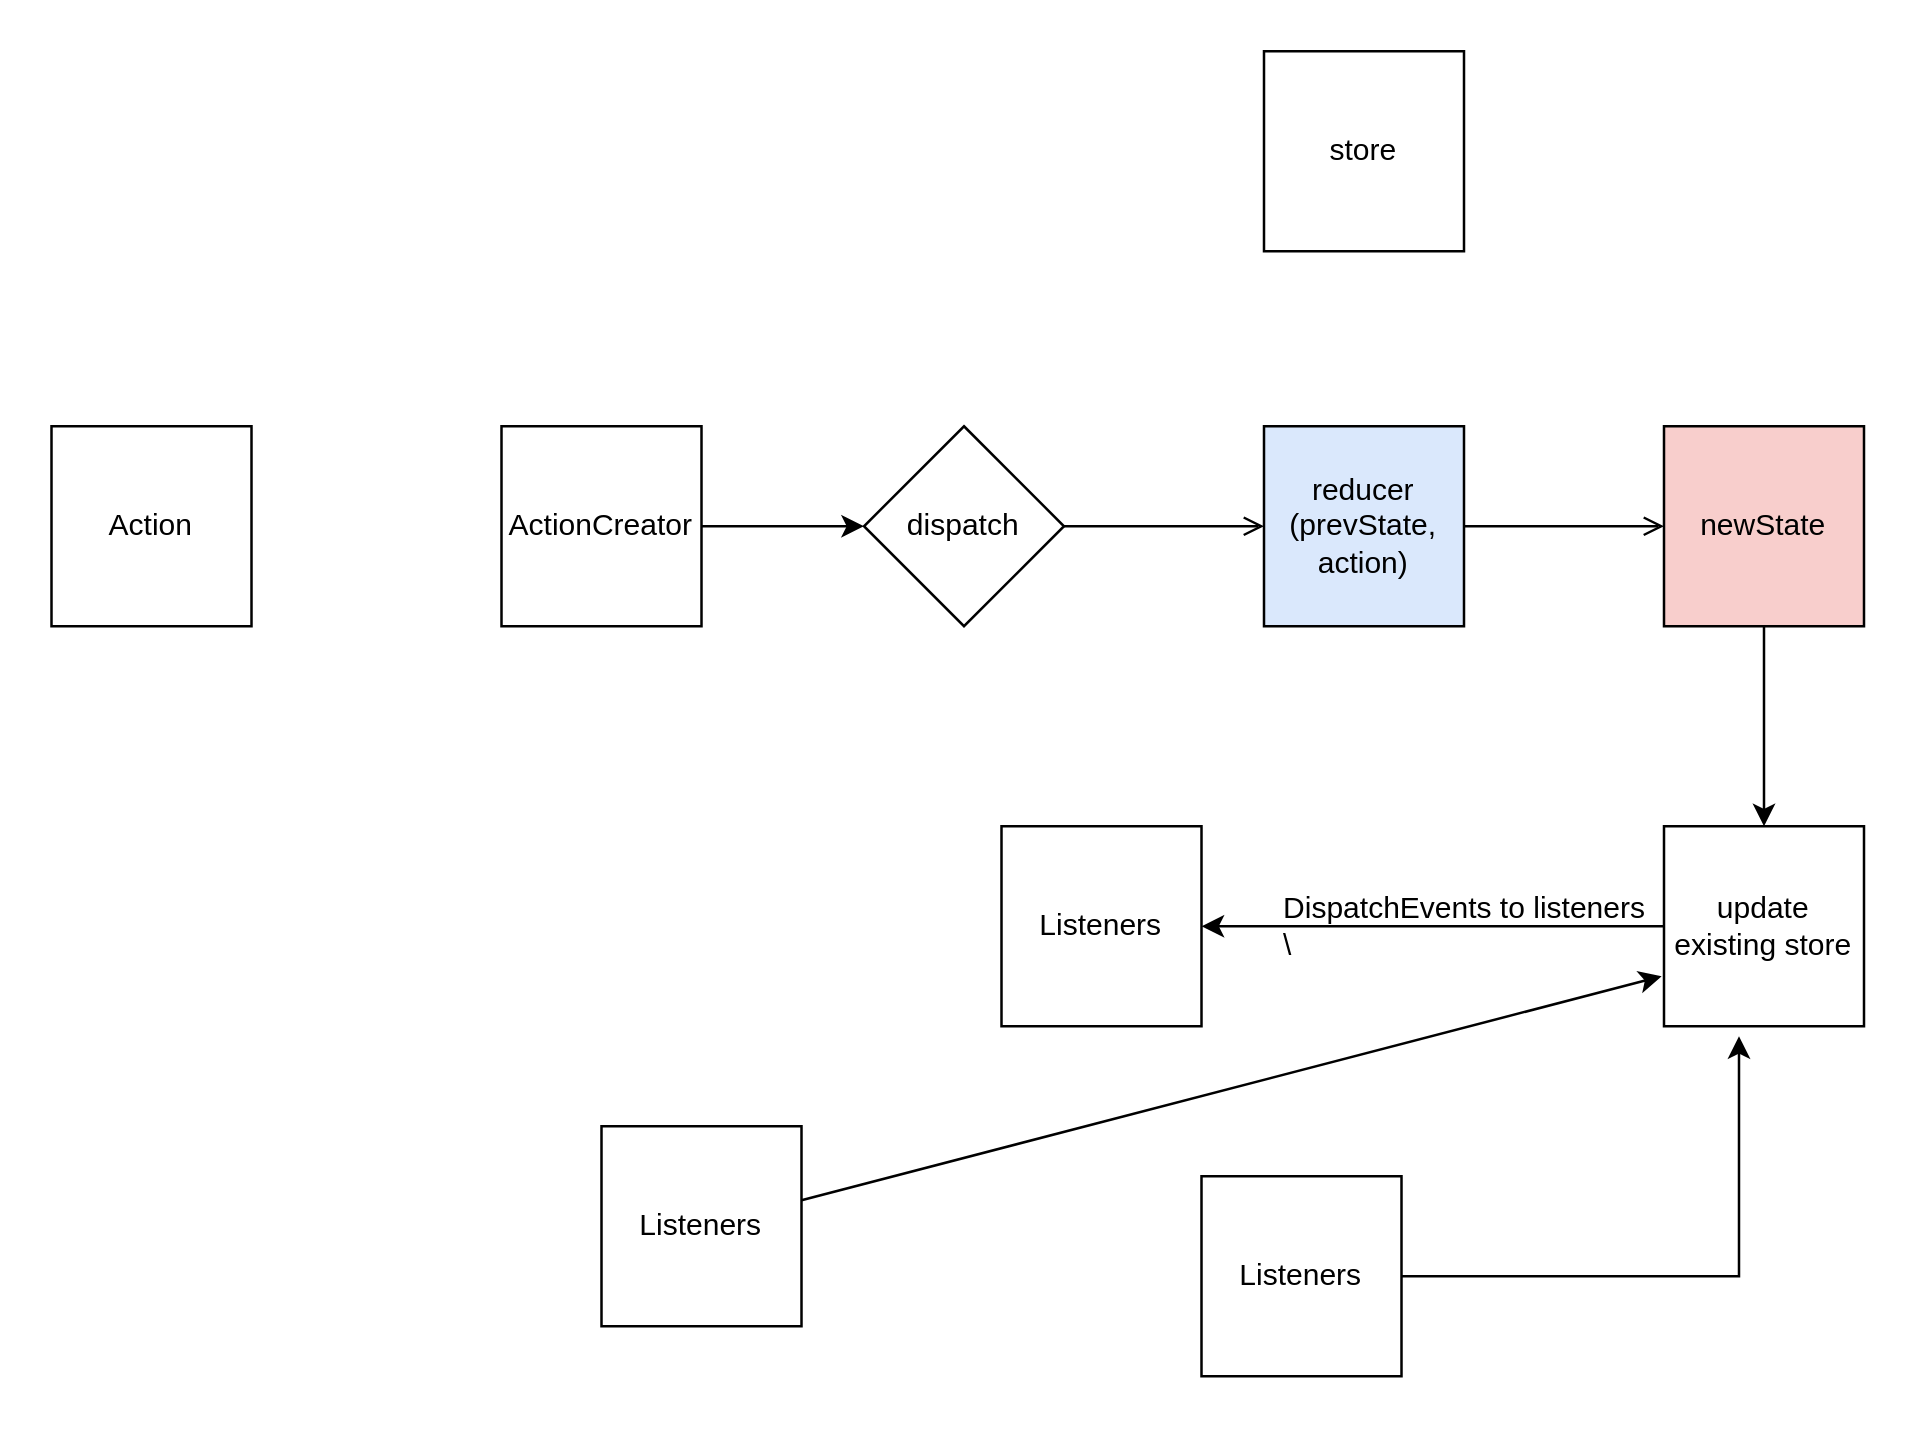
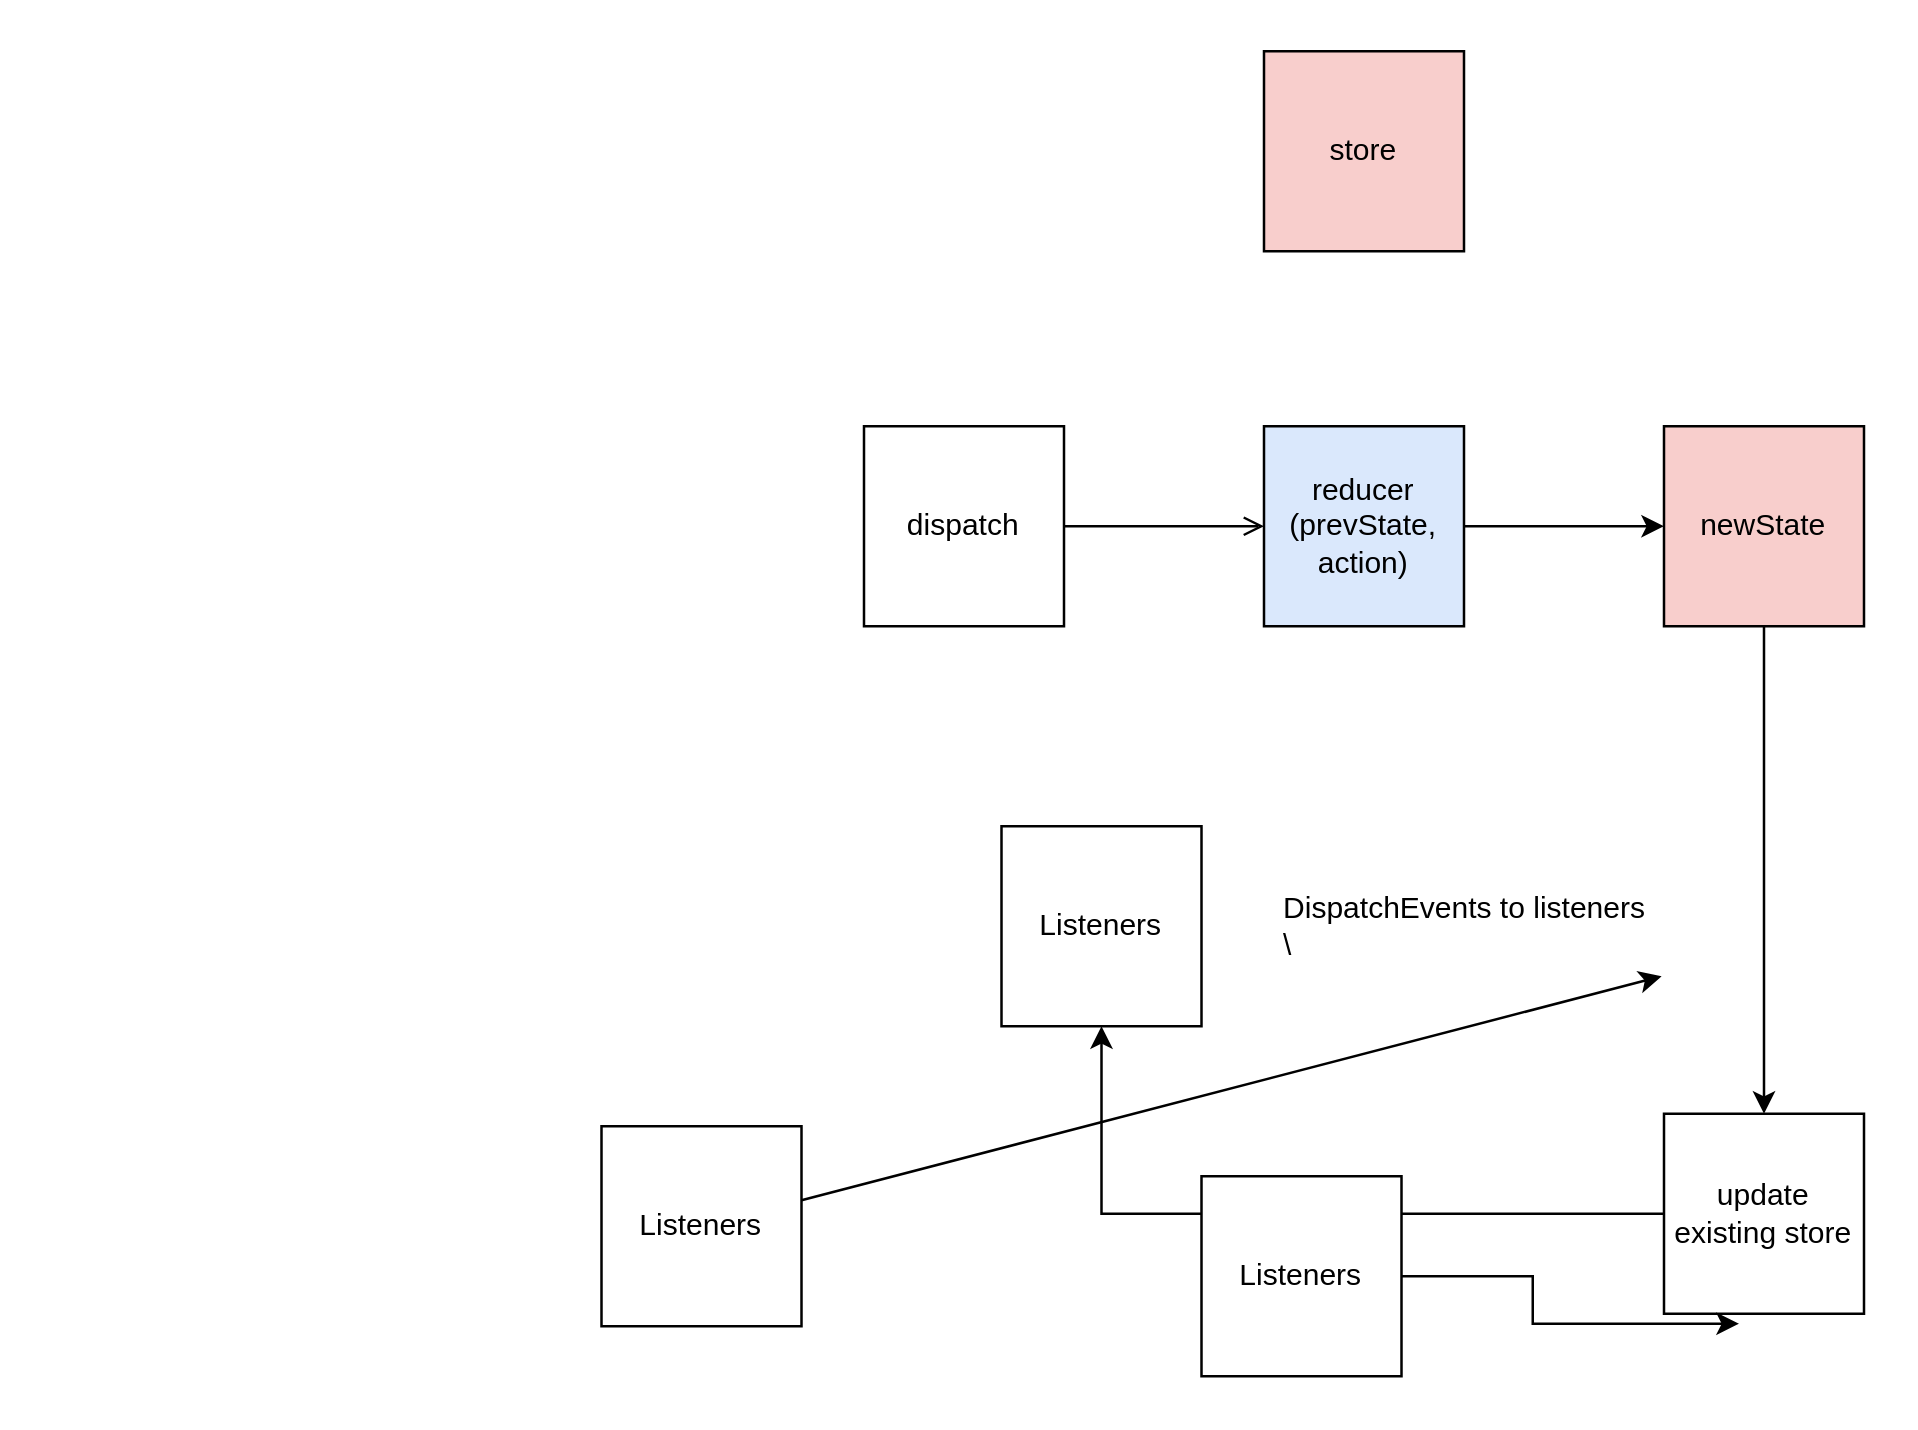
node "store": fillcolor #ffffff -> #f8cecc
node "Action": removed
node "ActionCreator": removed
edge "ActionCreator" -> "dispatch": removed
node "dispatch": shape diamond -> rectangle
edge "reducer (prevState, action)" -> "newState": arrowhead open -> classic
node "update existing store": moved (1764, 926) -> (1764, 1214)
